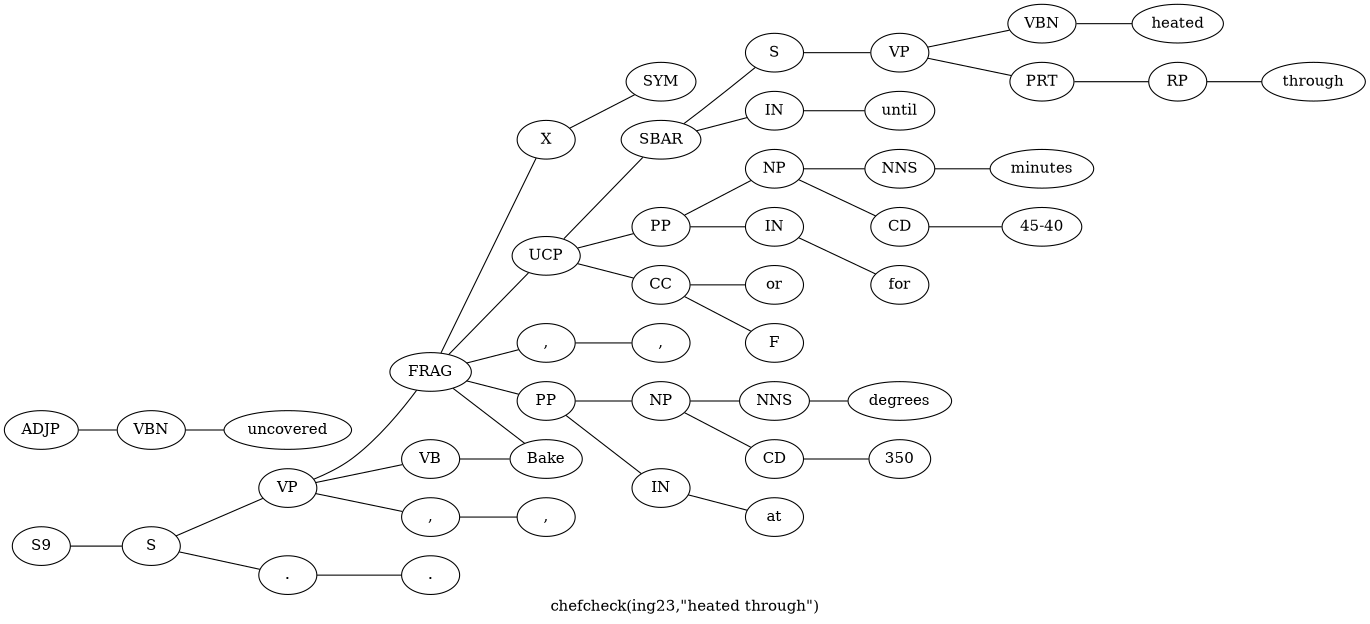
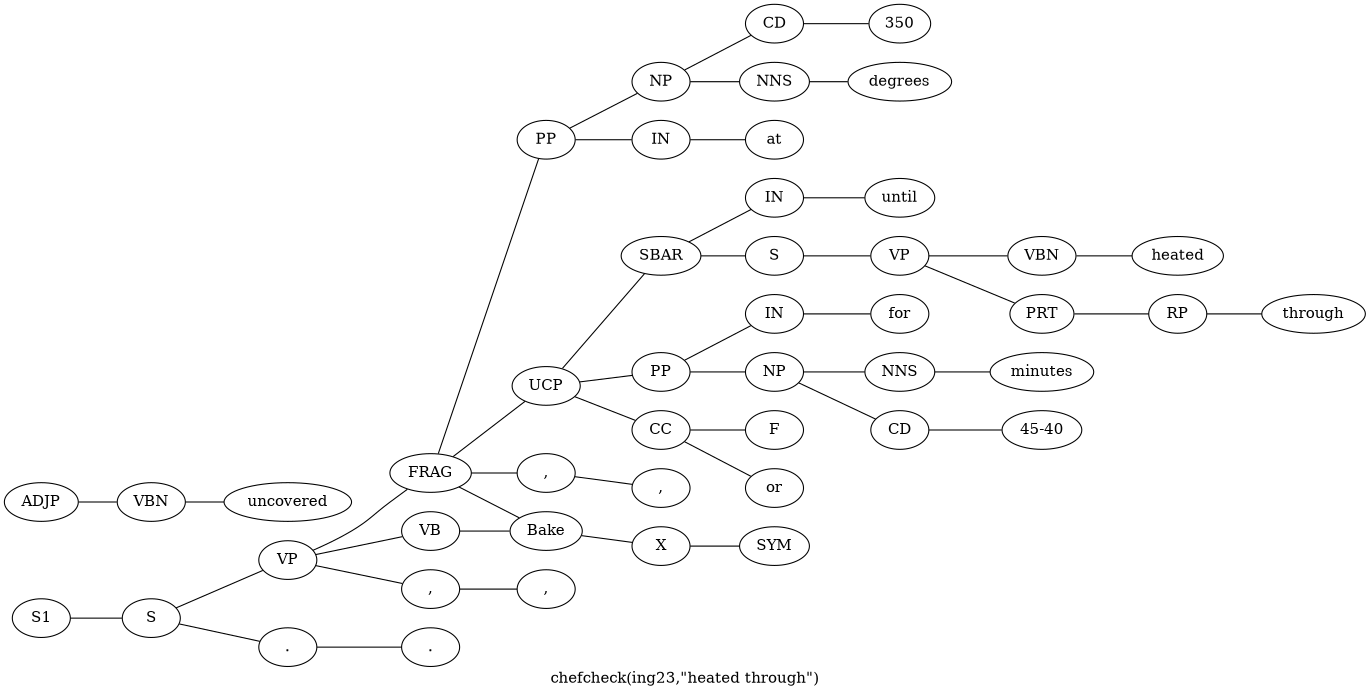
edge "X" -- "FRAG": now "X" -- "Bake"
node "S9": label "S9" -> "S1"
